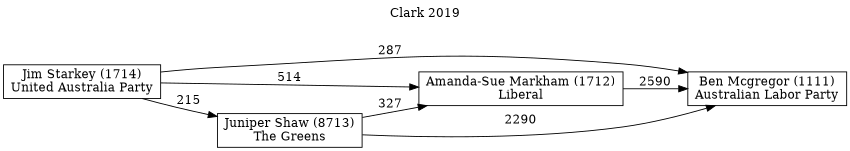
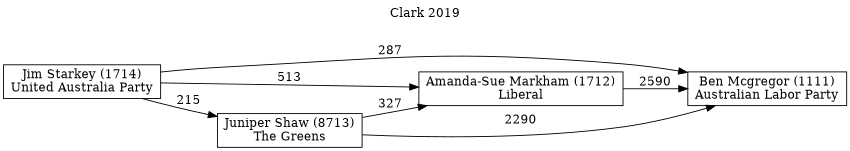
edge "Jim Starkey (1714) United Australia Party" -> "Amanda-Sue Markham (1712) Liberal": label "514" -> "513"
